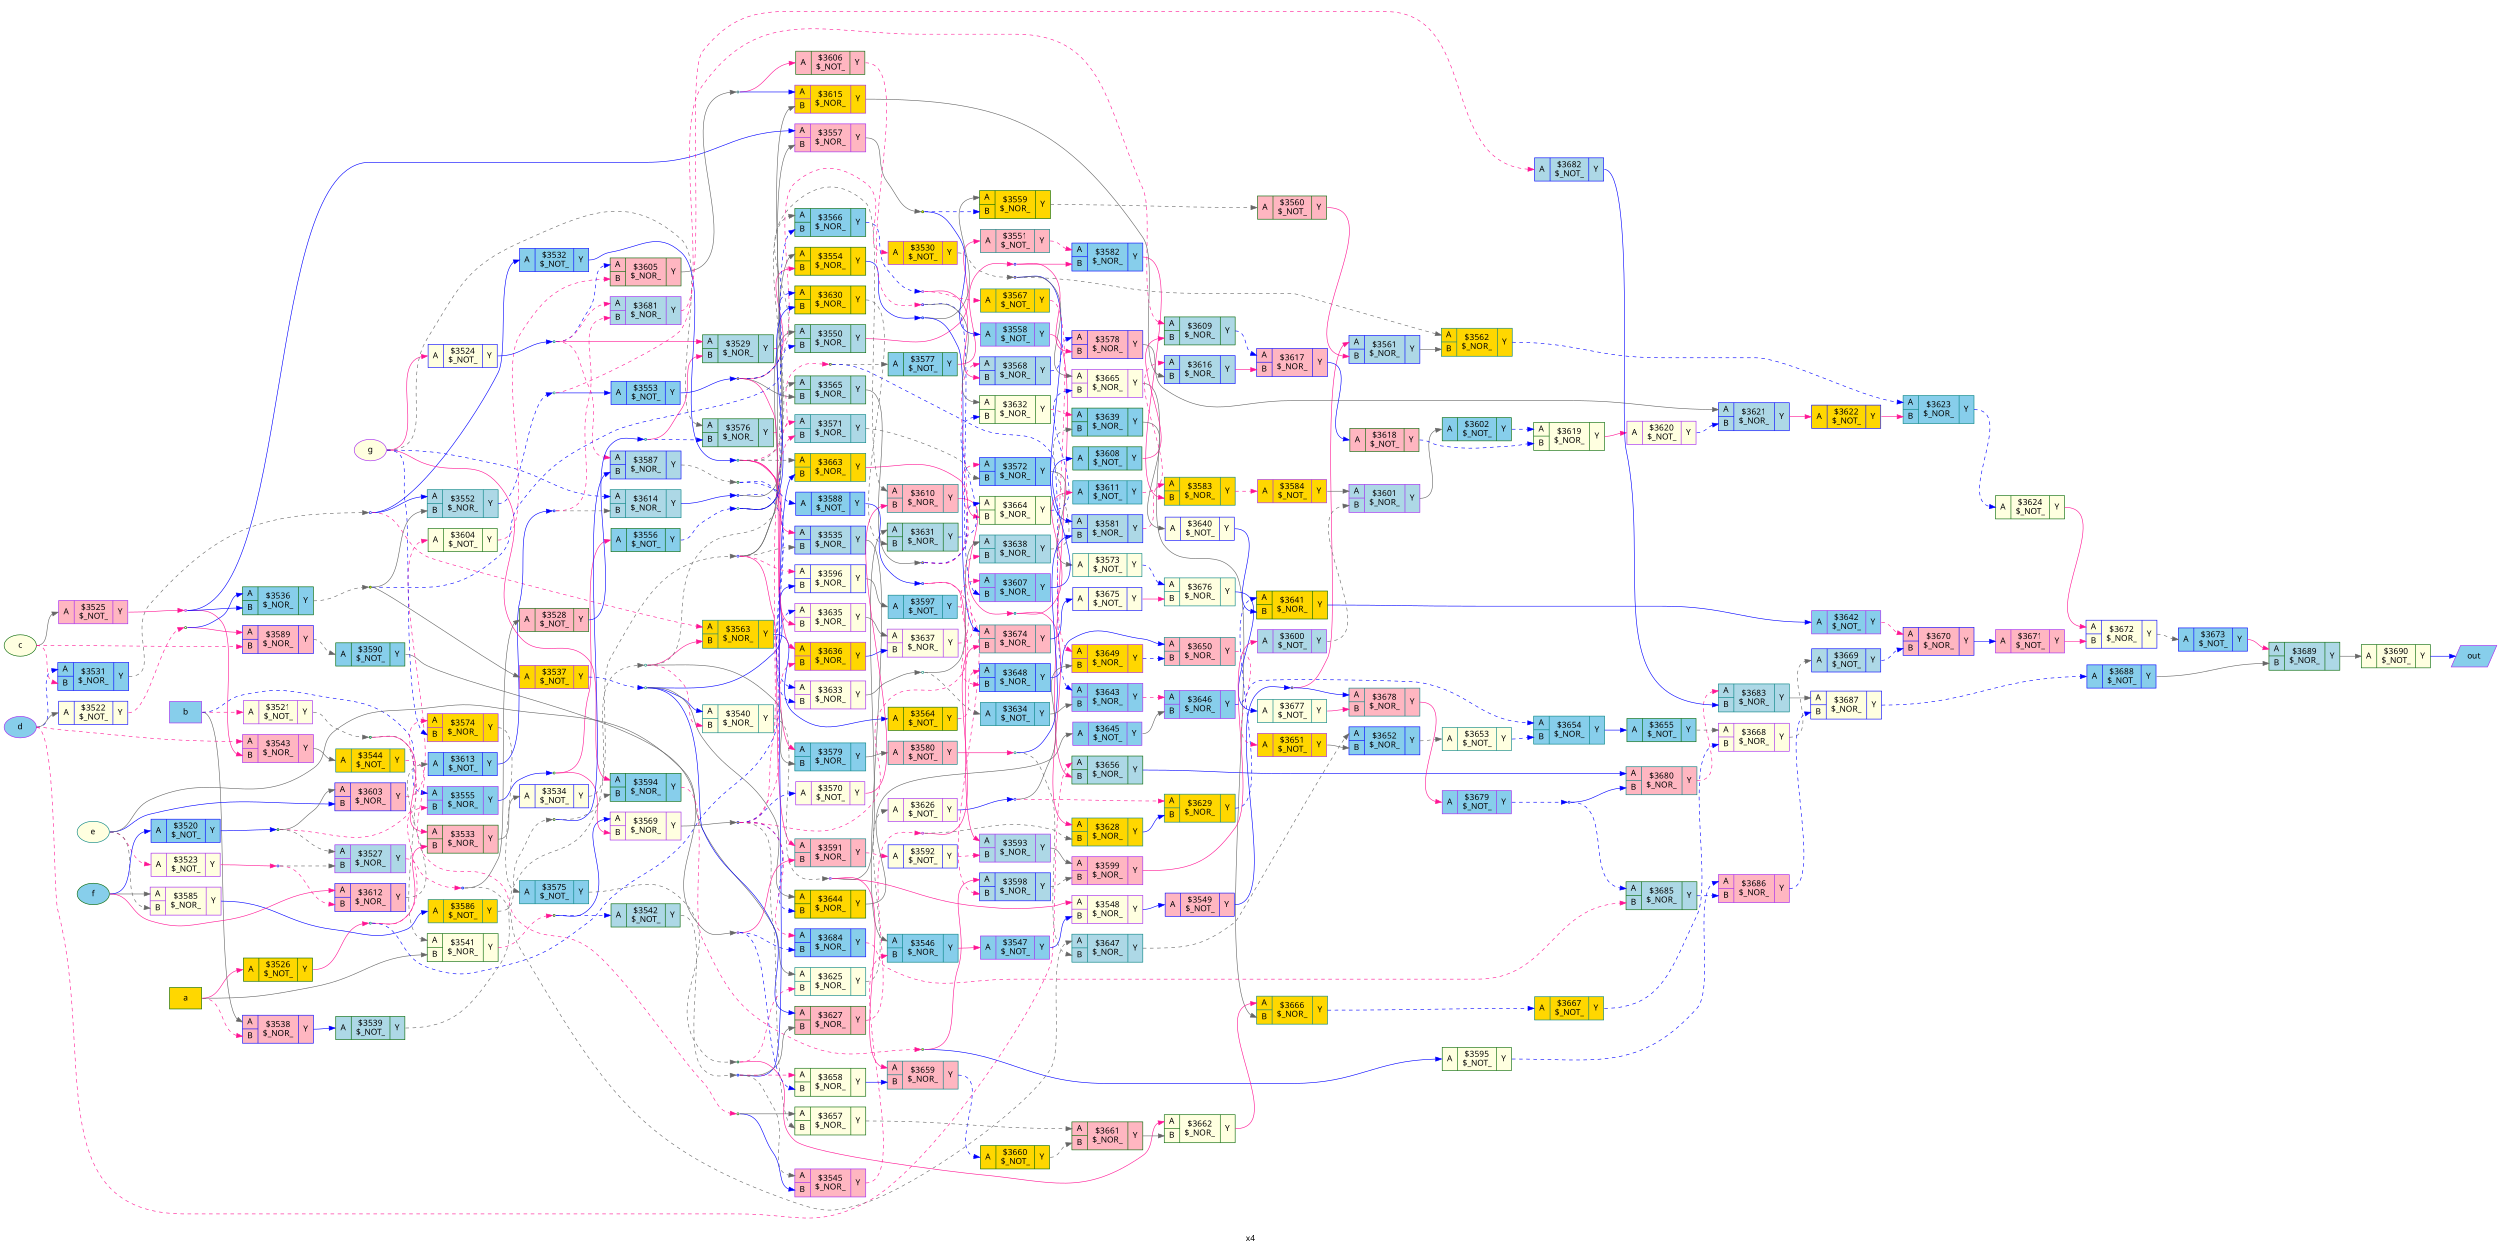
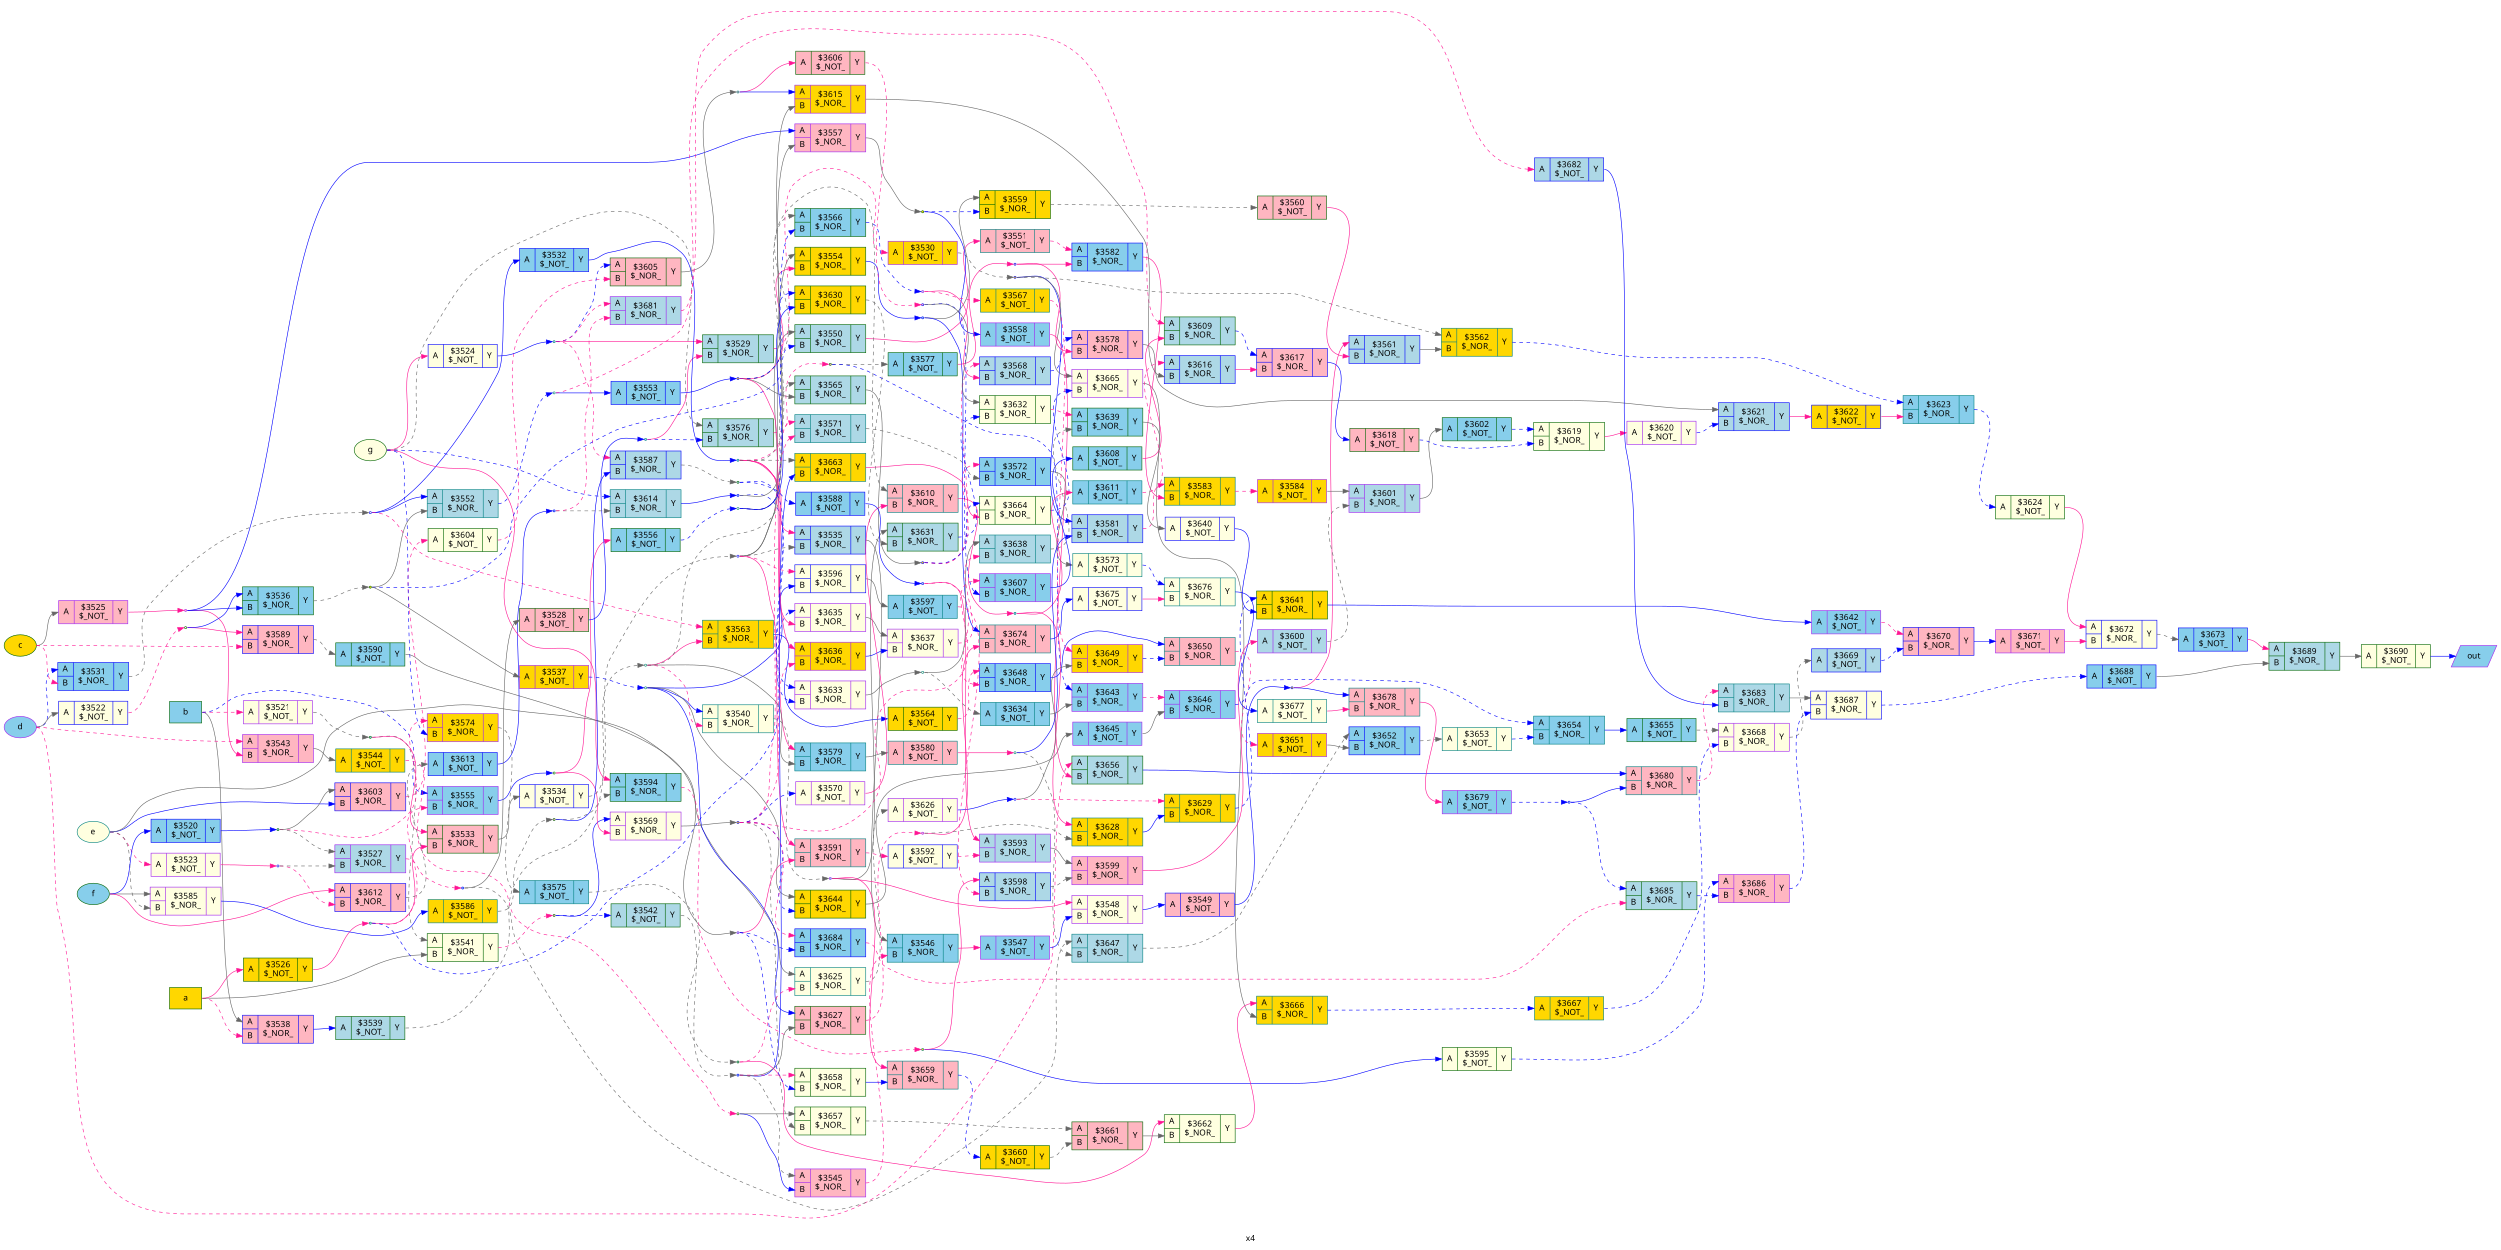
node "g": color purple -> darkgreen
node "c": fillcolor lightyellow -> gold
node "b": color purple -> darkgreen
